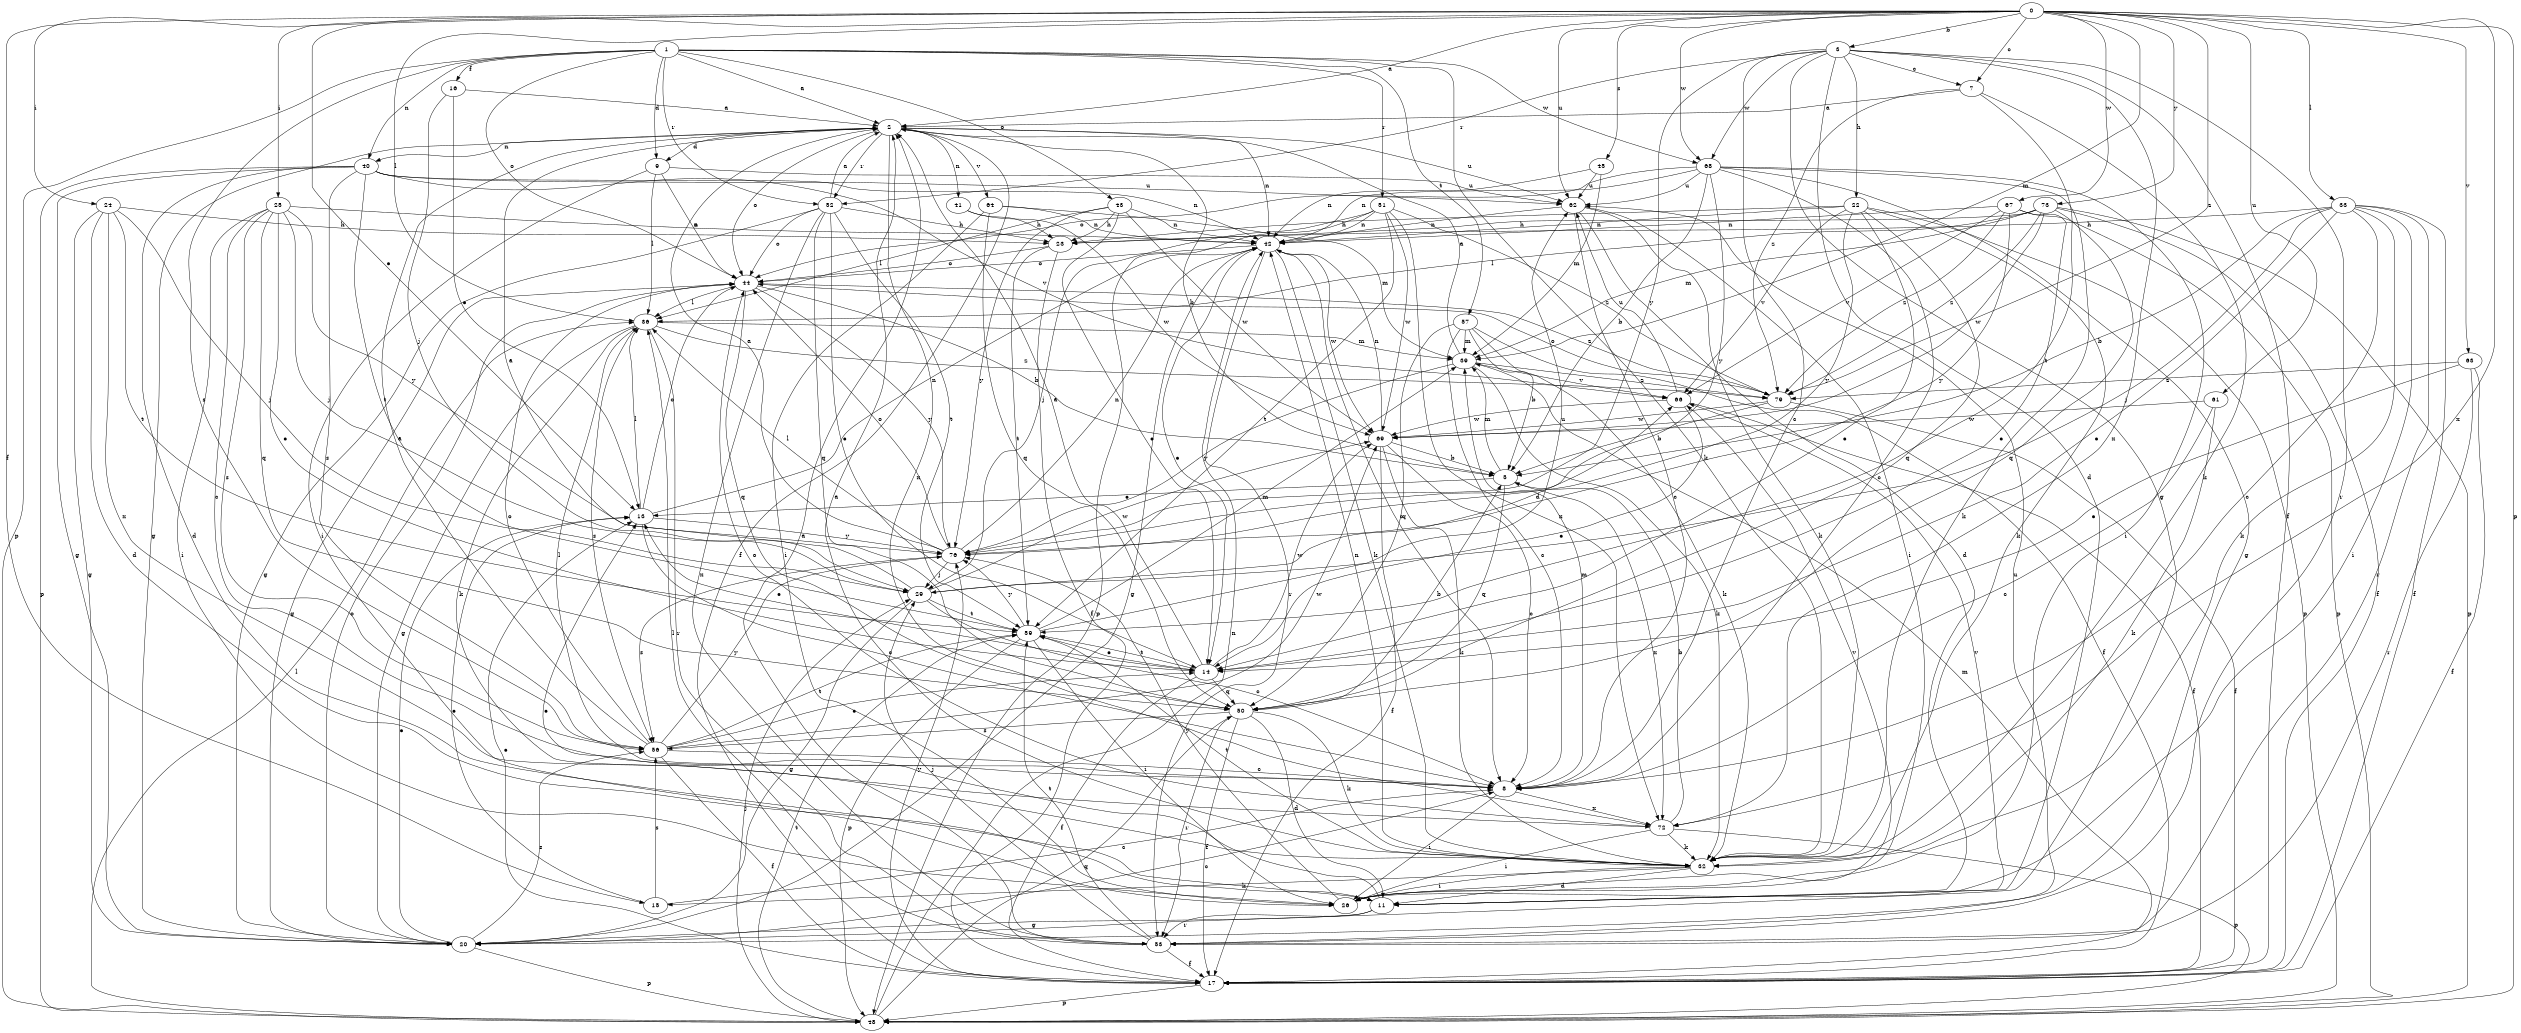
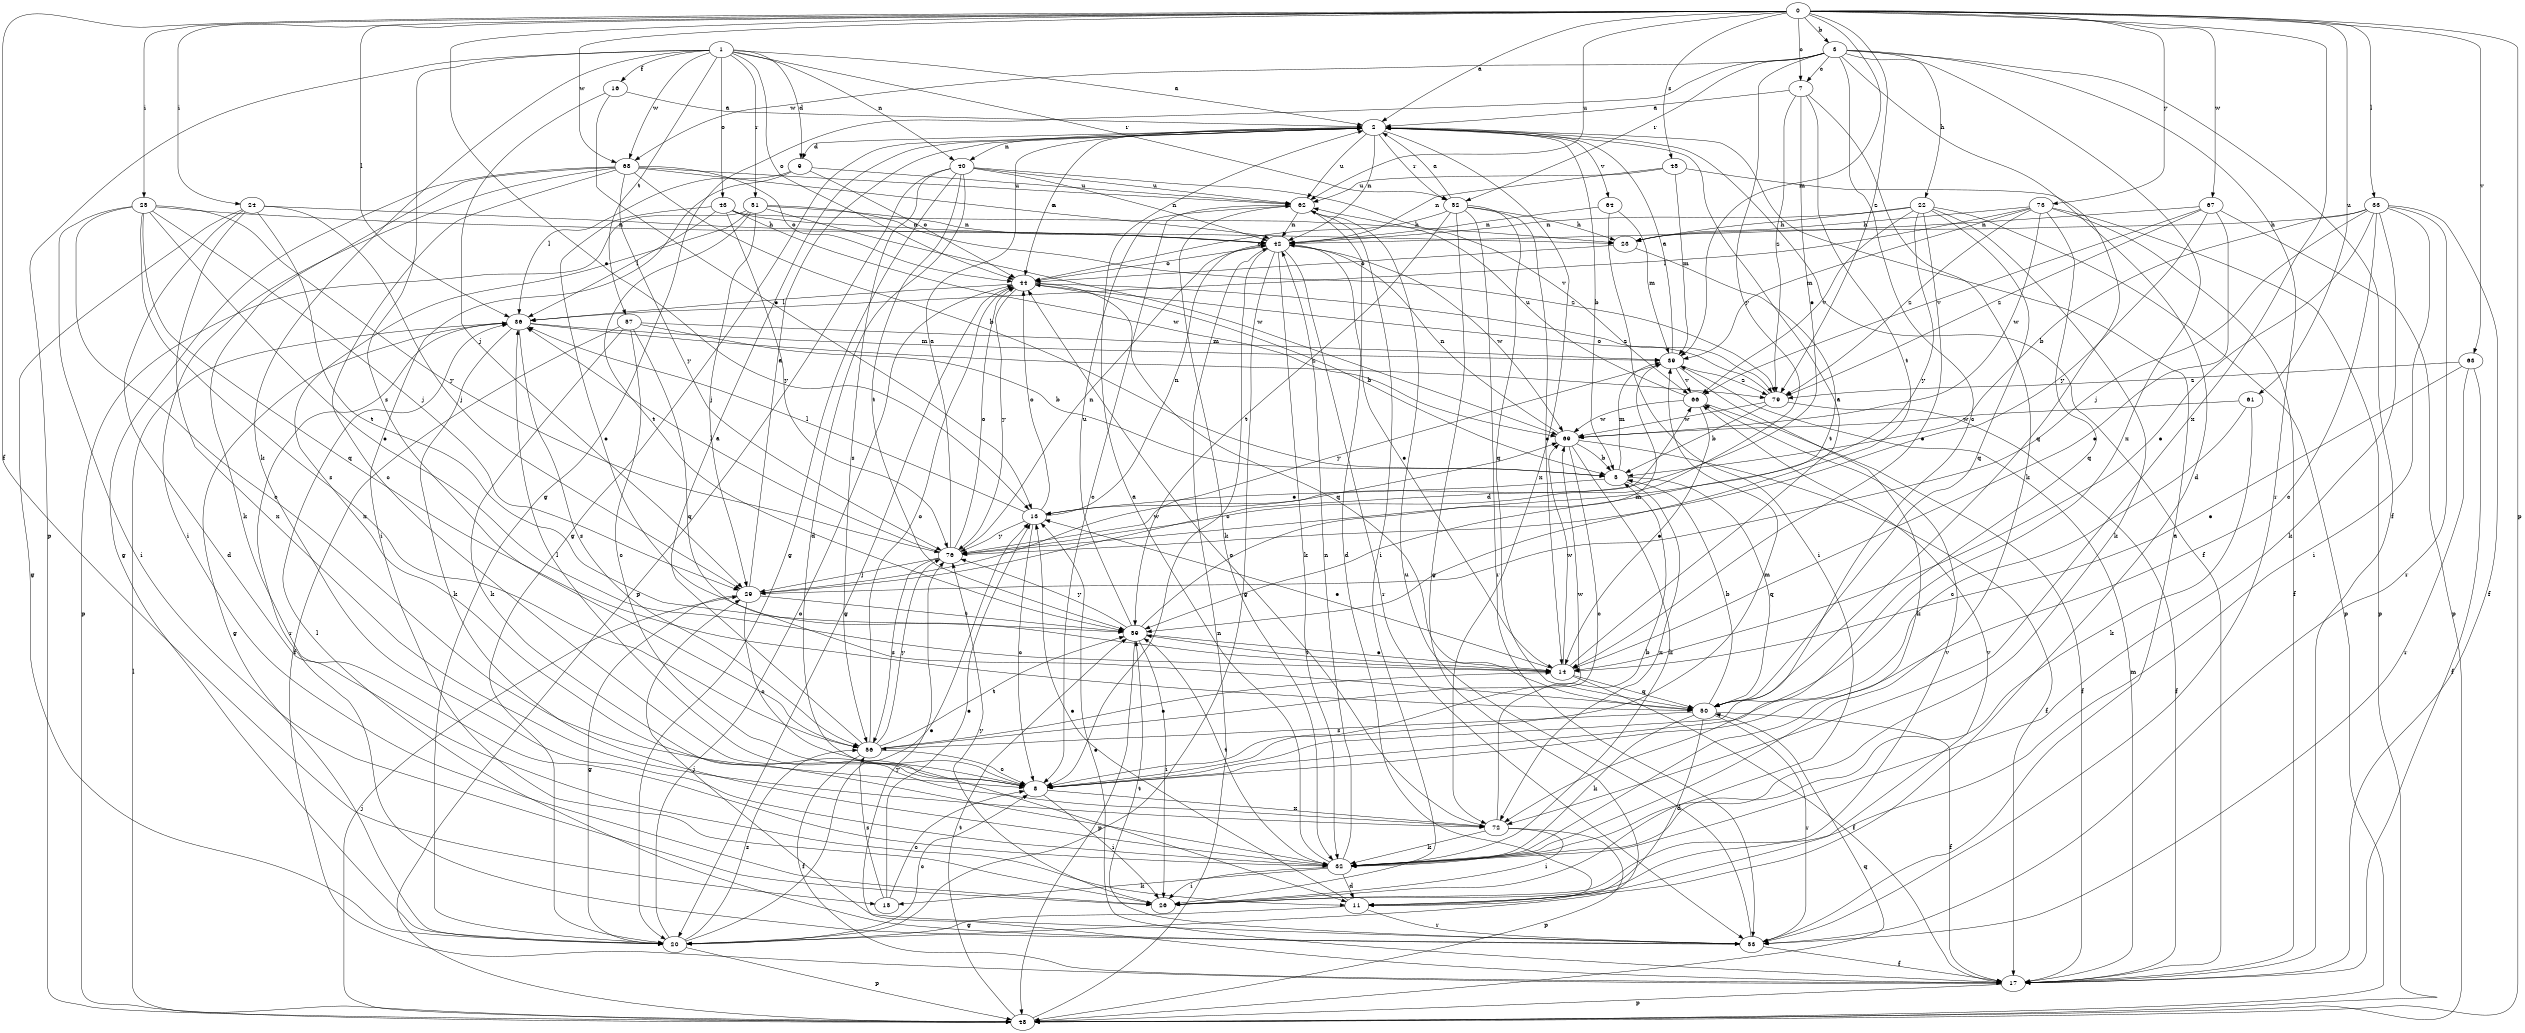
node "41": removed
edge "7" -> "13": added, label "e"
edge "64" -> "50": now "45" -> "50"
edge "52" -> "53": label "x" -> "r"
edge "23" -> "17": removed, label "f"
